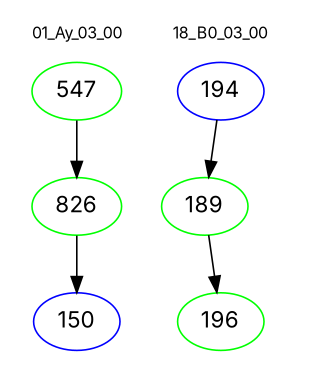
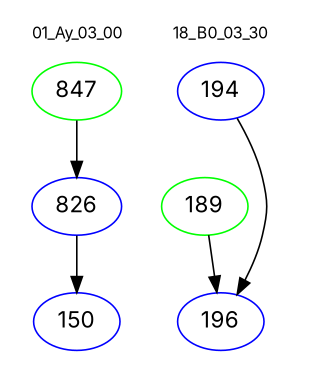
cluster "18_B0_03_00": label "18_B0_03_00" -> "18_B0_03_30"
node "547": label "547" -> "847"
edge "194" -> "189": now "194" -> "196"
node "826": color green -> blue
node "196": color green -> blue
